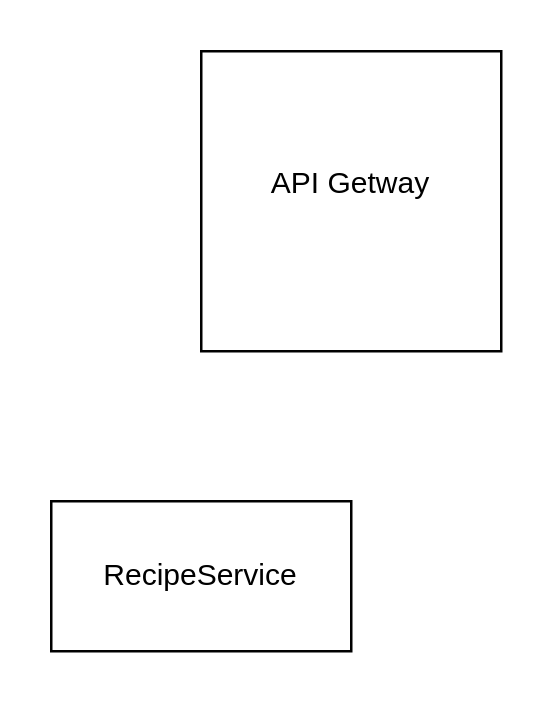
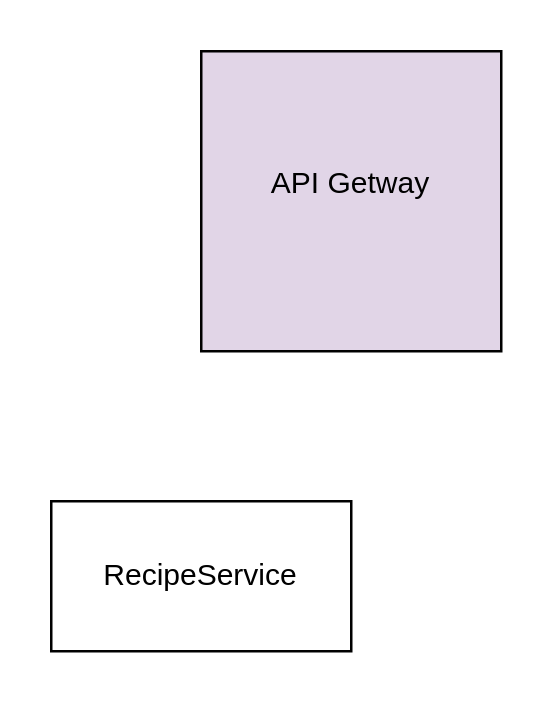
node "API Getway": fillcolor #ffffff -> #e1d5e7
